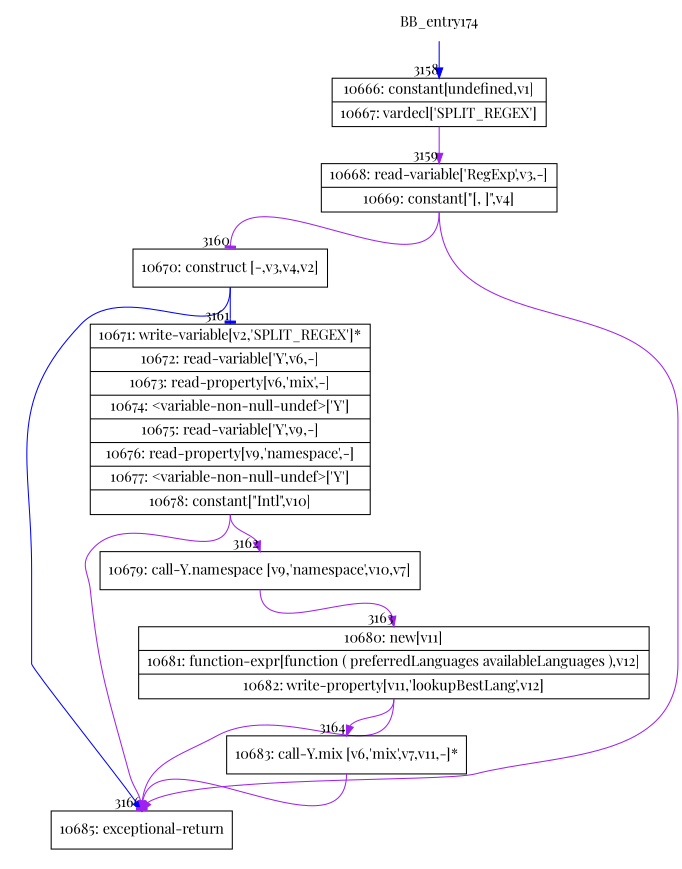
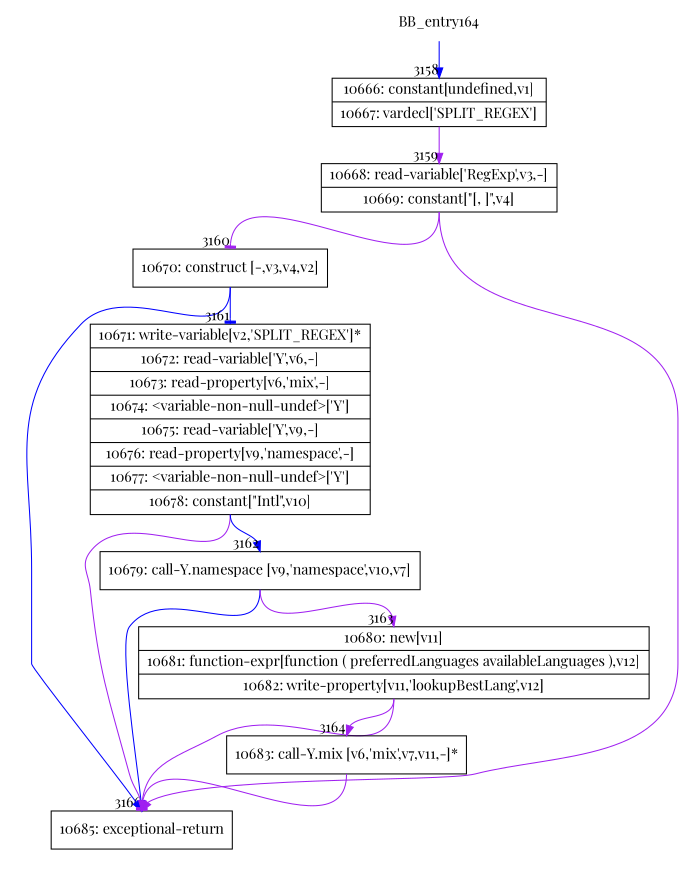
node "BB_entry174": label "BB_entry174" -> "BB_entry164"
edge "10671: write-variable[v2,'SPLIT_REGEX']*" -> "10679: call-Y.namespace [v9,'namespace',v10,v7]": color purple -> blue
edge "10679: call-Y.namespace [v9,'namespace',v10,v7]" -> "10685: exceptional-return": added
